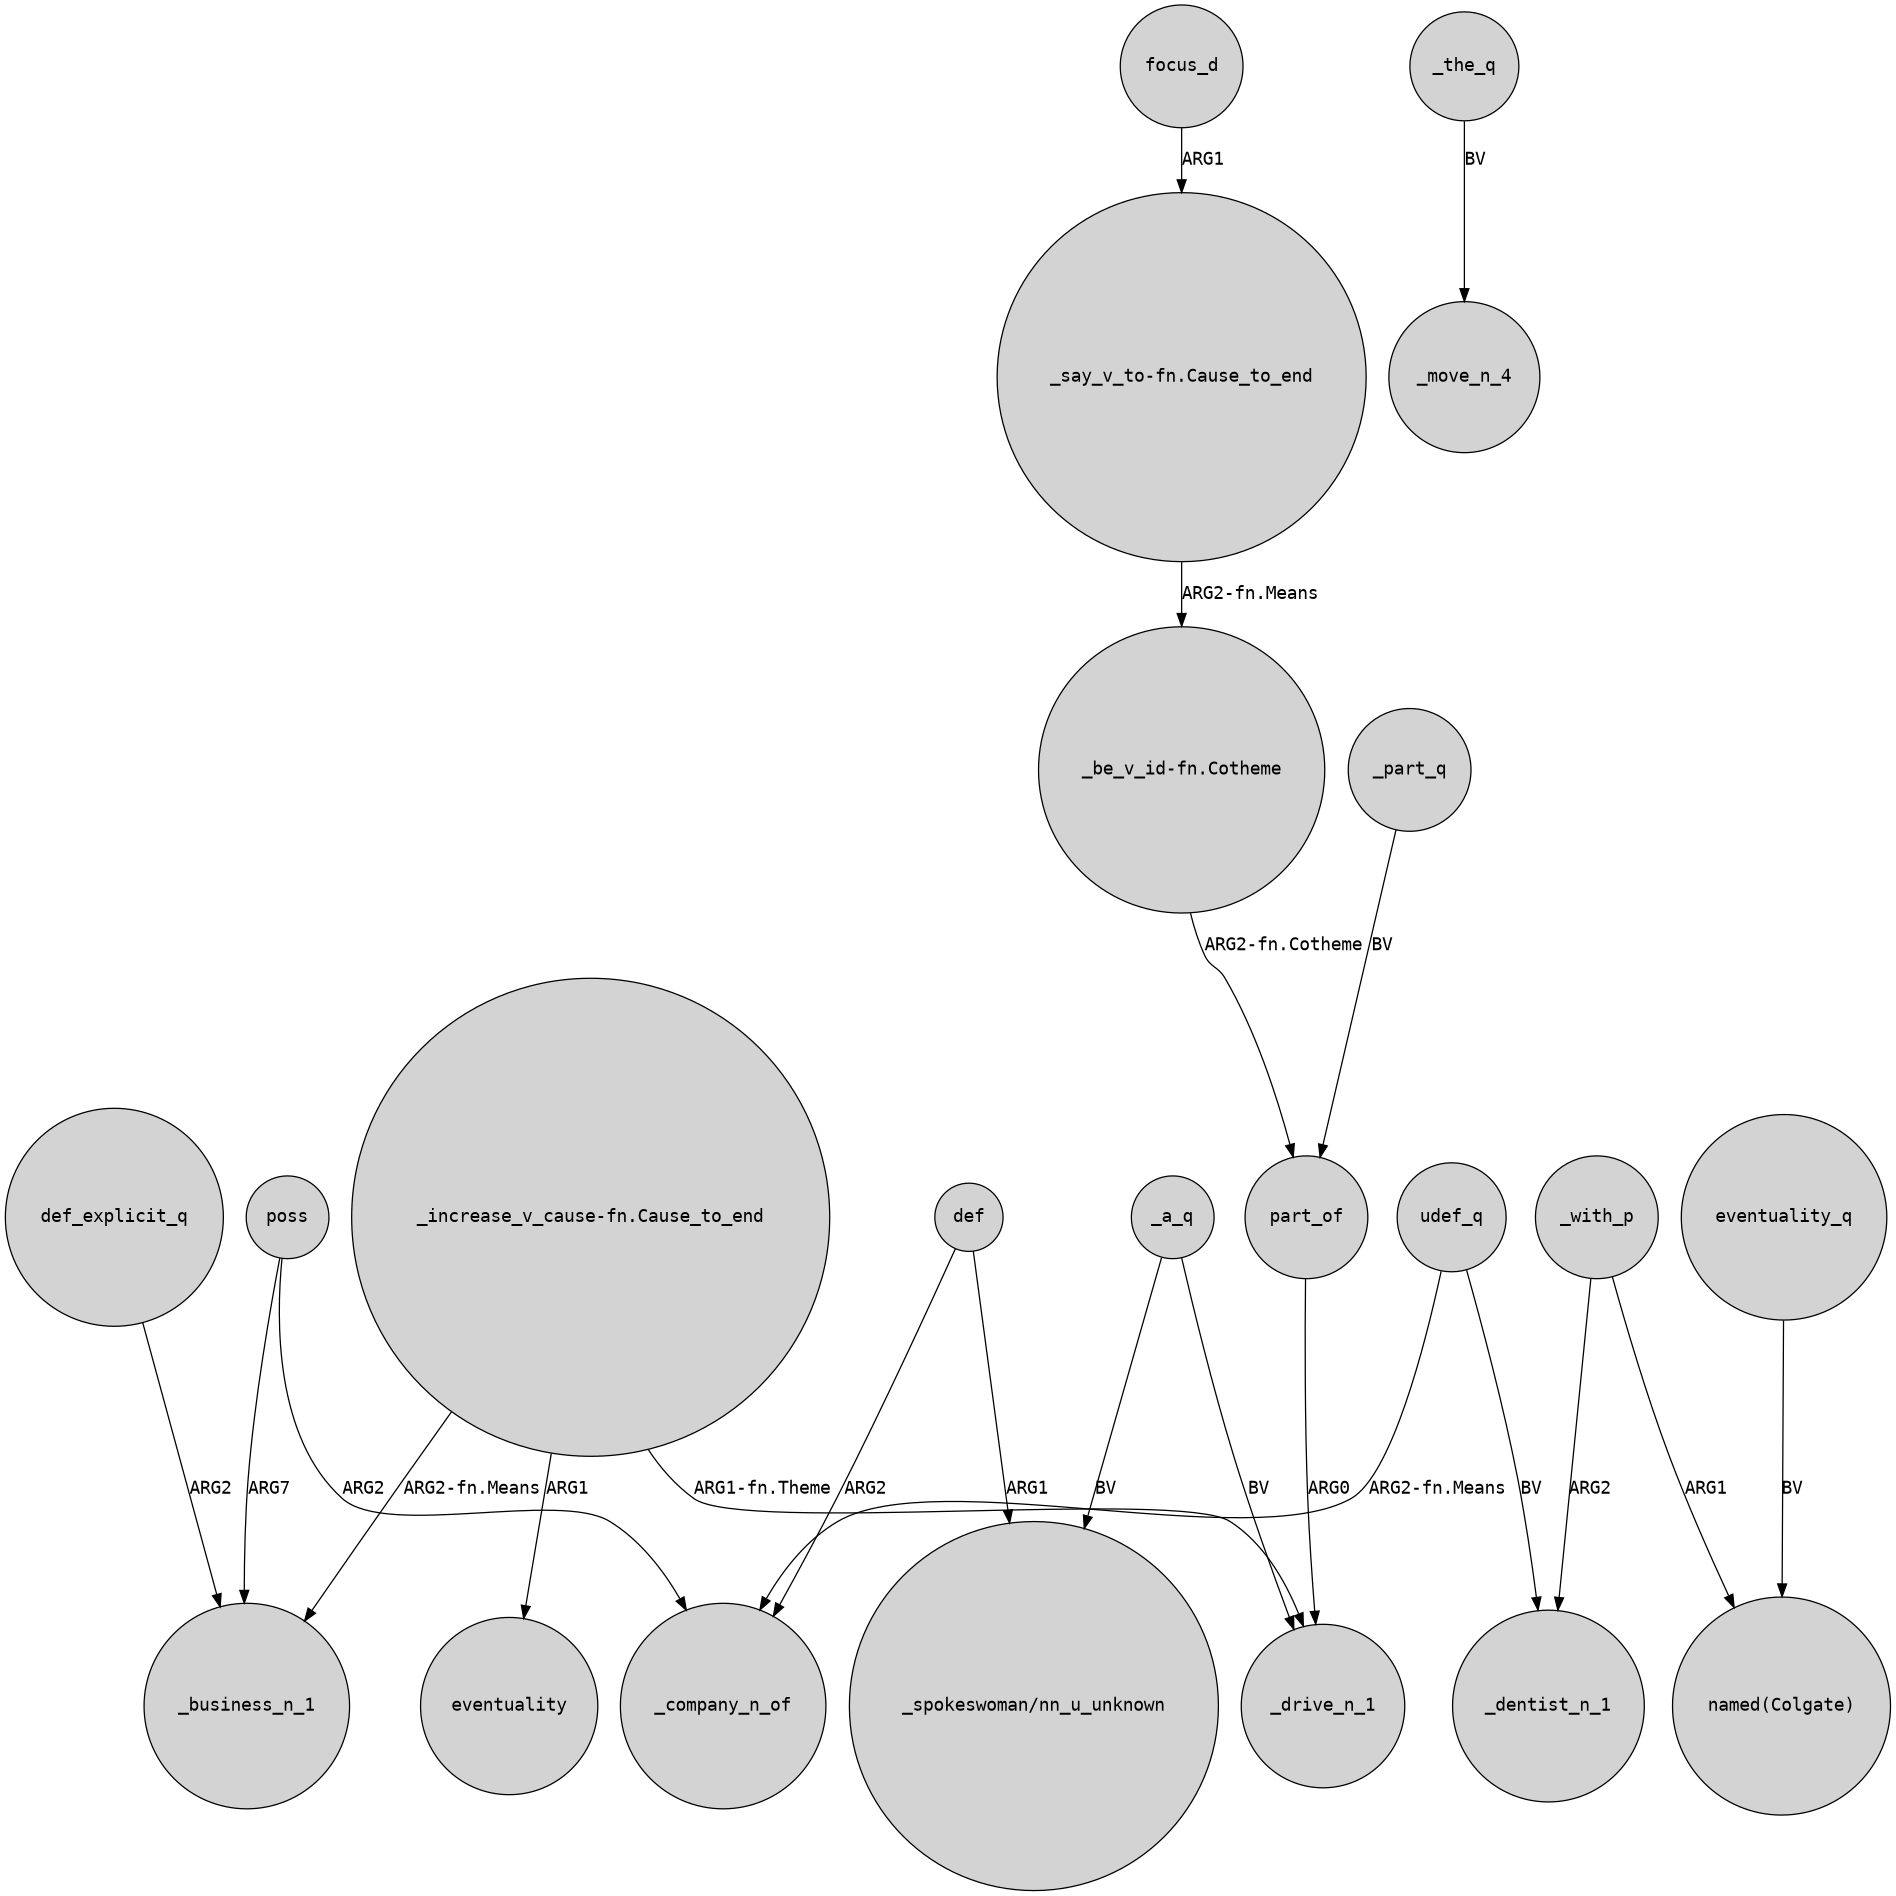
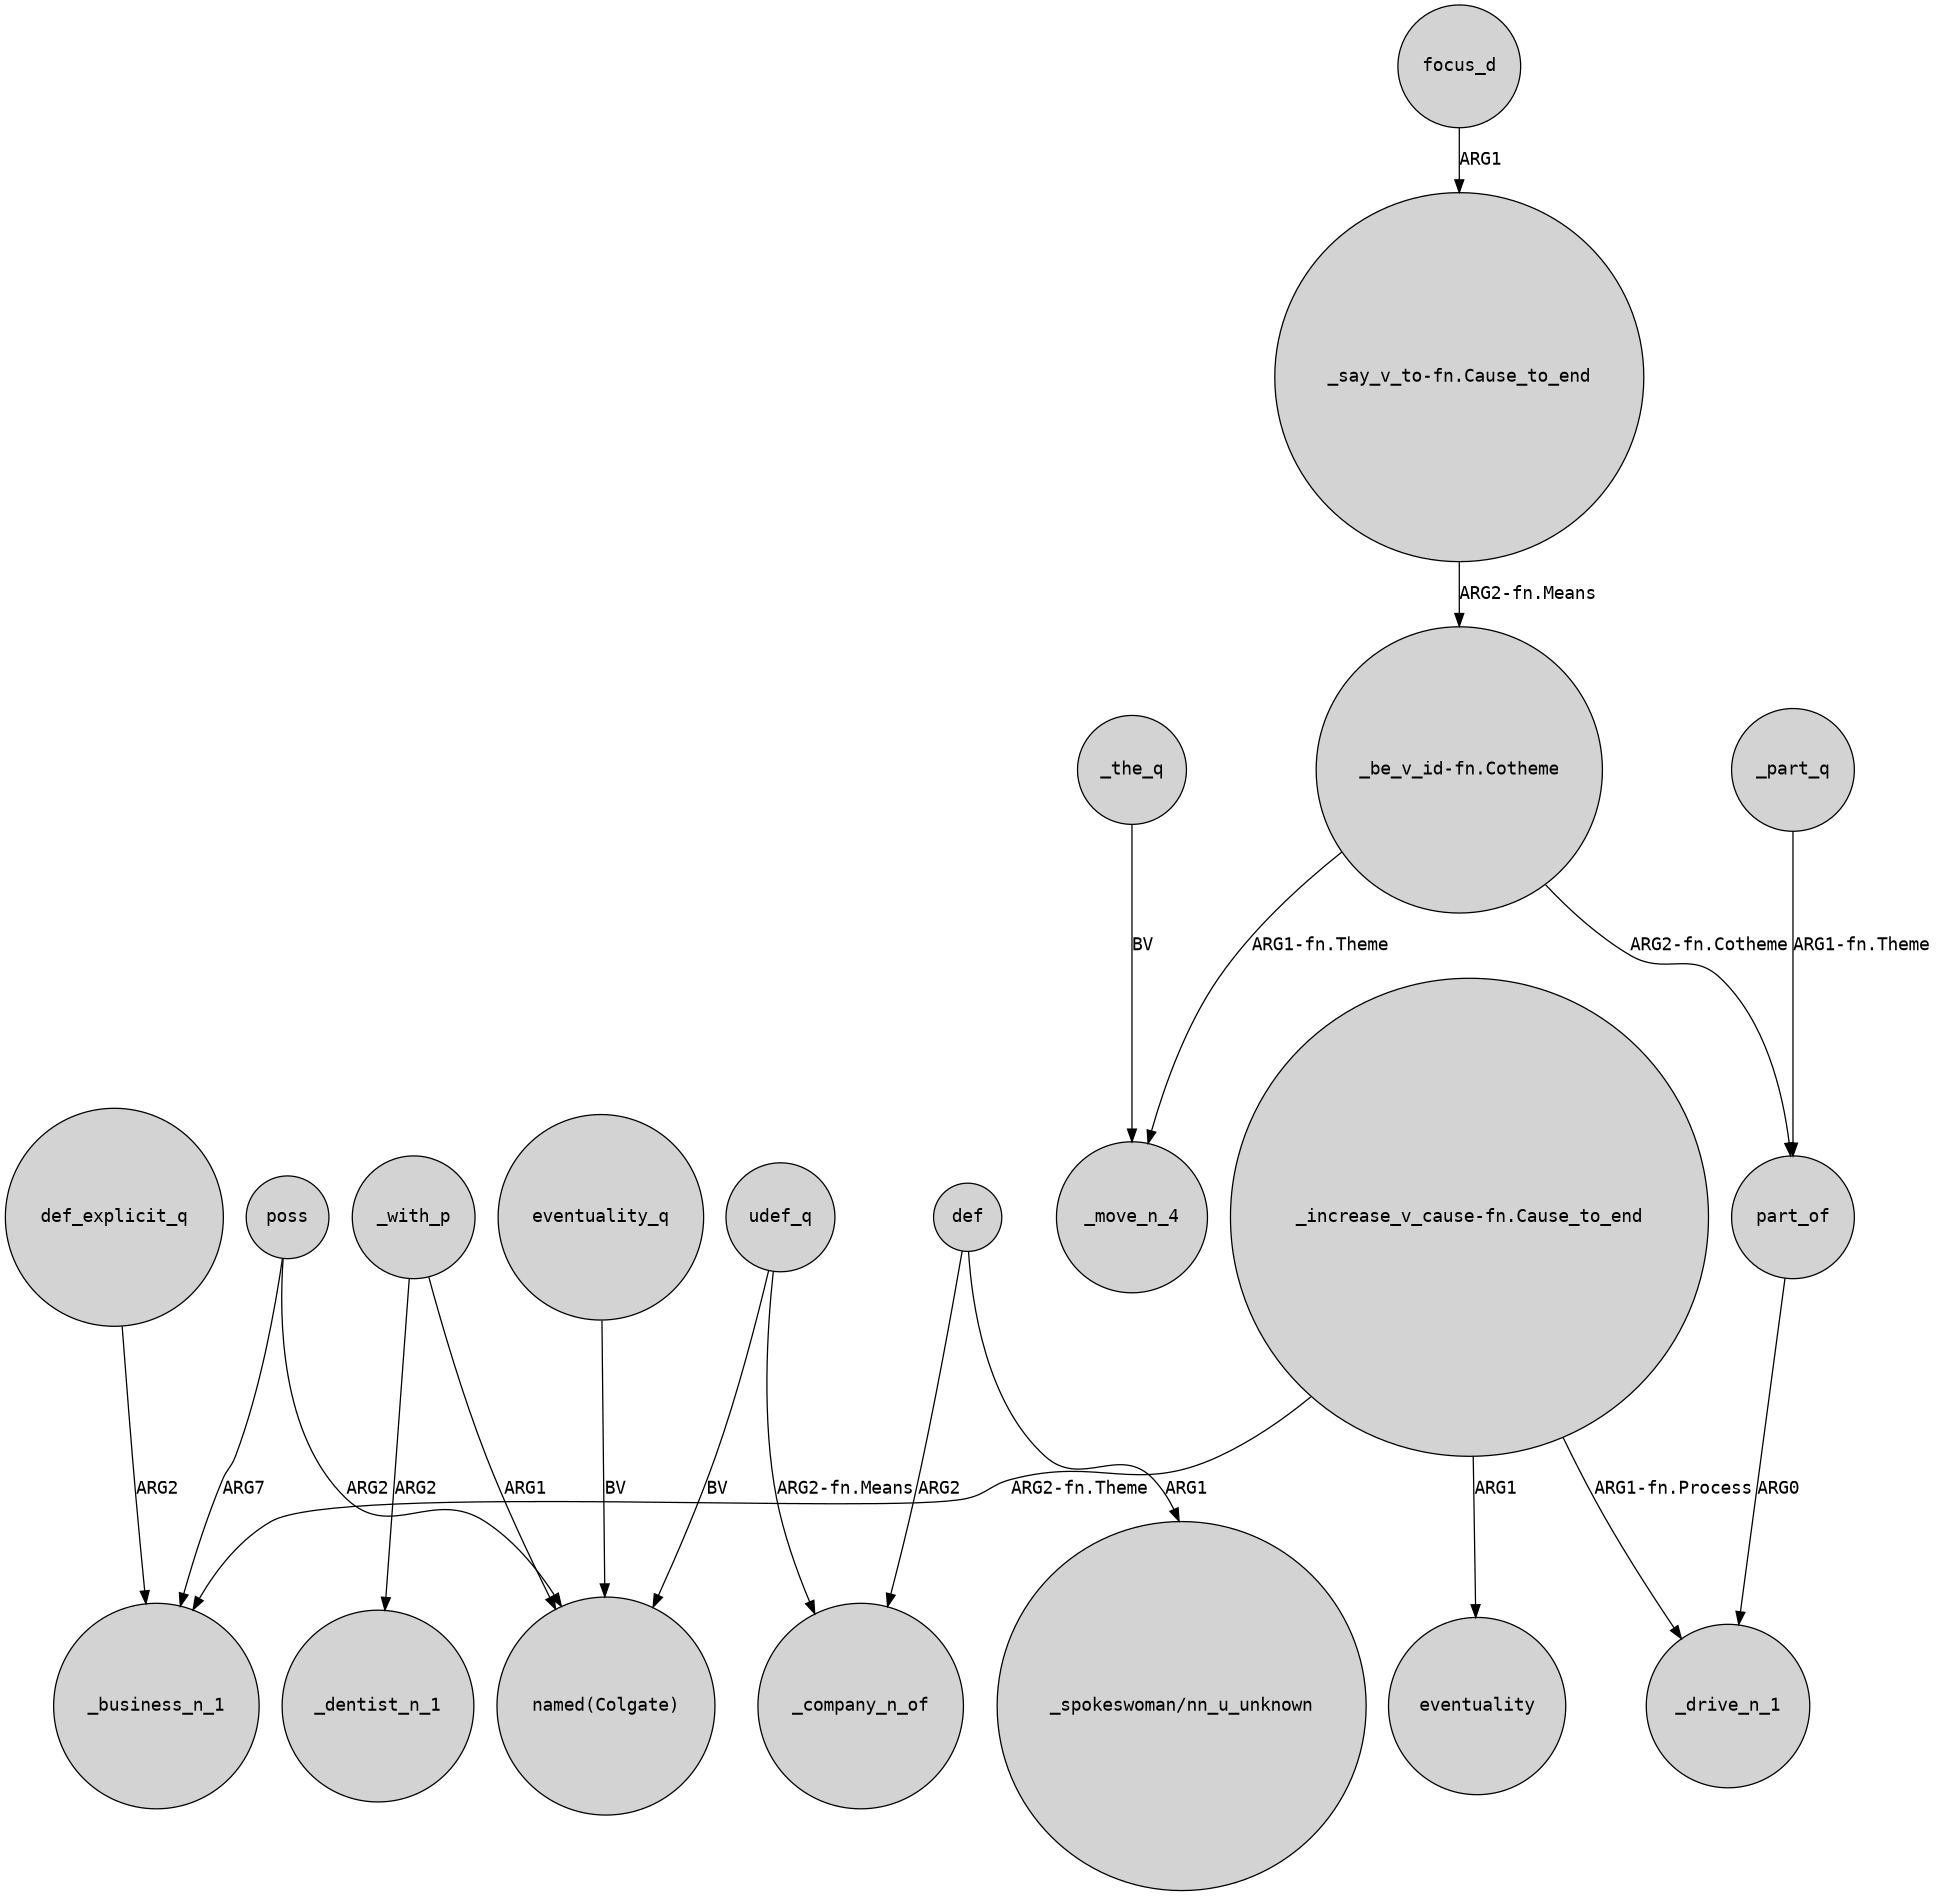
edge "_part_q" -> "part_of": label "BV" -> "ARG1-fn.Theme"
edge "_be_v_id-fn.Cotheme" -> "_move_n_4": added, label "ARG1-fn.Theme"
node "_a_q": removed
edge "udef_q" -> "_dentist_n_1": now "udef_q" -> "named(Colgate)"
edge "_increase_v_cause-fn.Cause_to_end" -> "_business_n_1": label "ARG2-fn.Means" -> "ARG2-fn.Theme"
edge "_increase_v_cause-fn.Cause_to_end" -> "_drive_n_1": label "ARG1-fn.Theme" -> "ARG1-fn.Process"
edge "poss" -> "_company_n_of": now "poss" -> "named(Colgate)"
